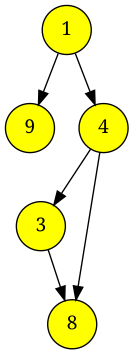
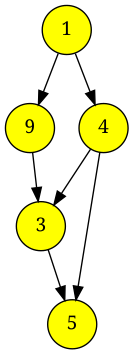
edge "9" -> "3": added
node "8": label "8" -> "5"
